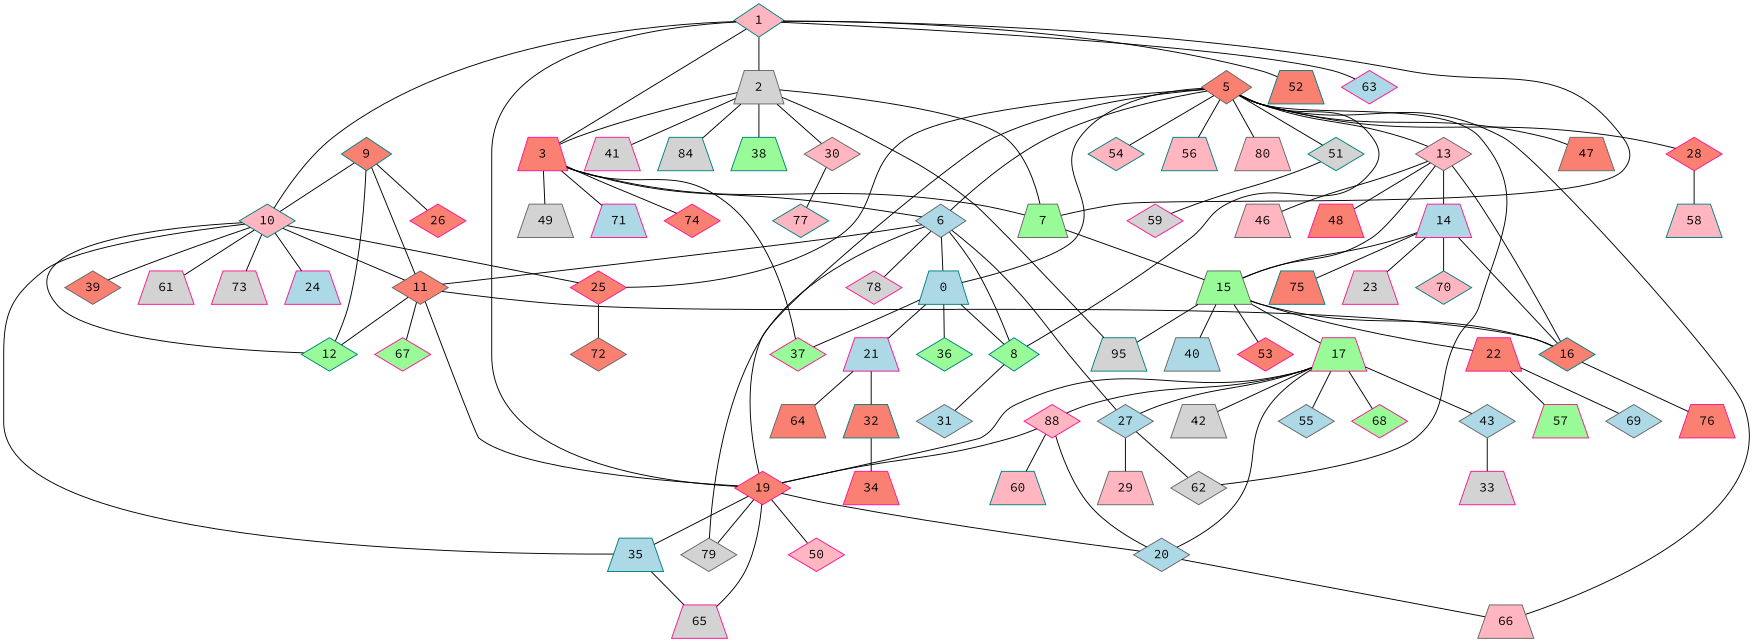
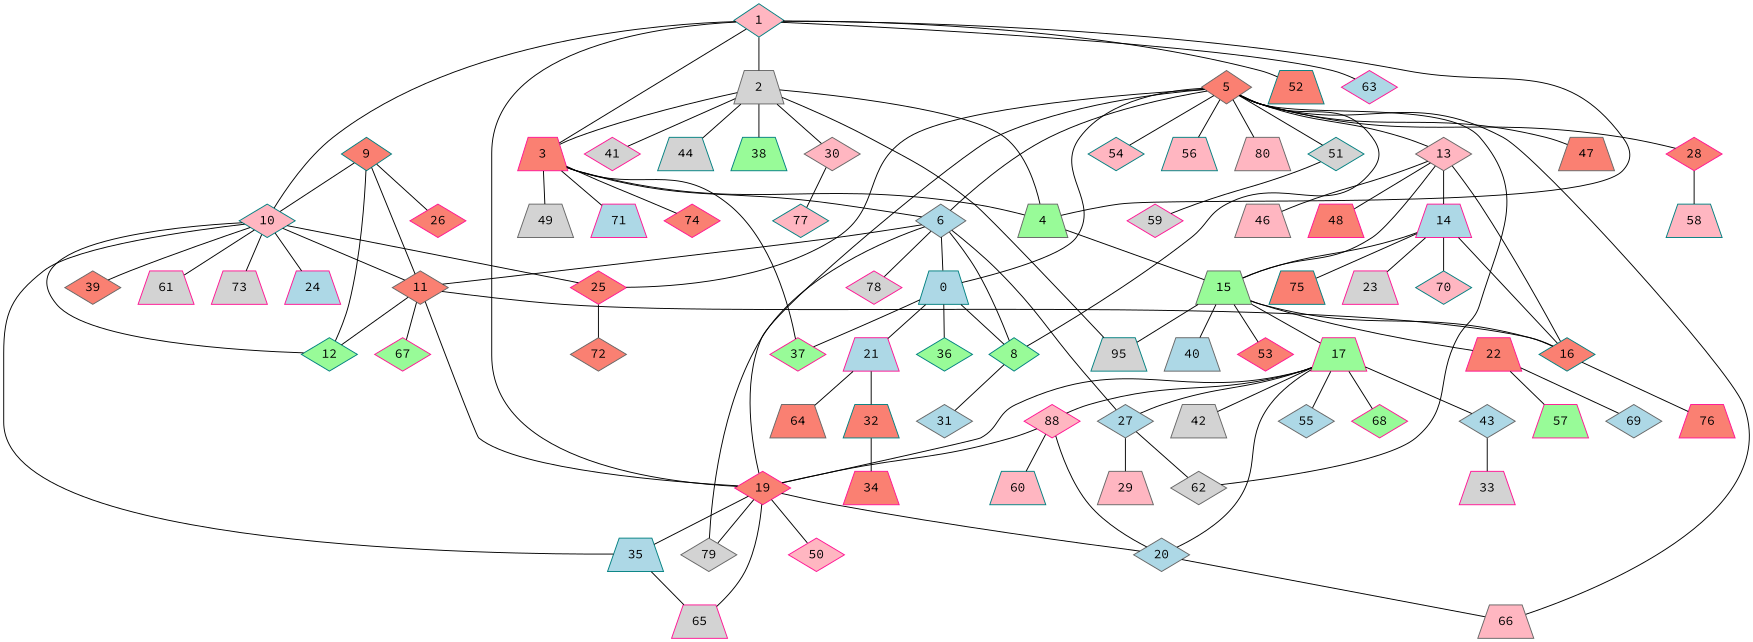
node "41": shape trapezium -> diamond
node "84": label "84" -> "44"
node "7": label "7" -> "4"
